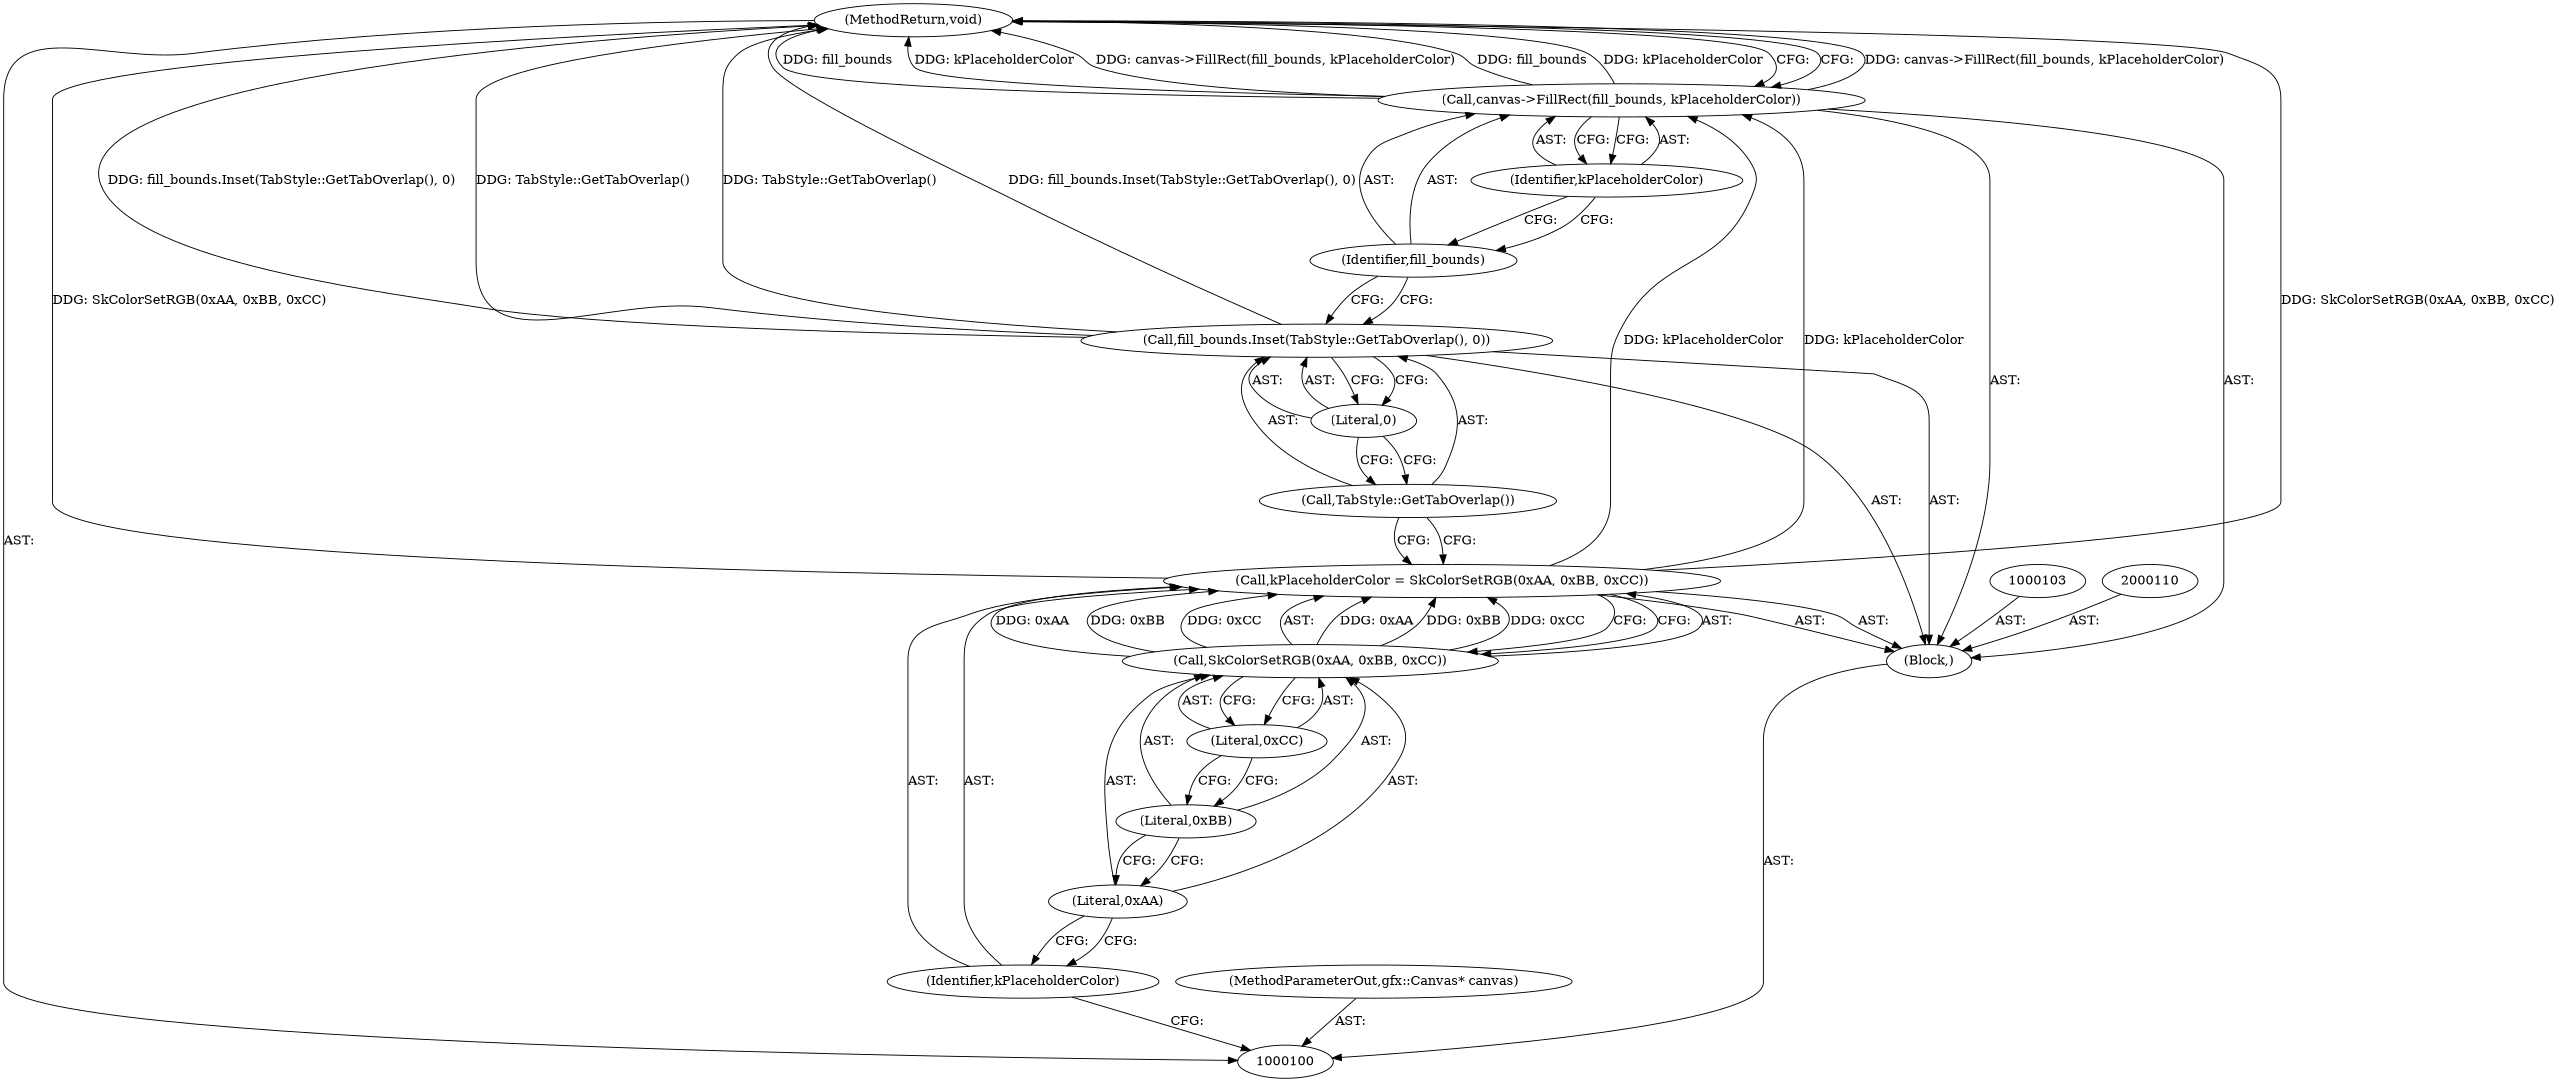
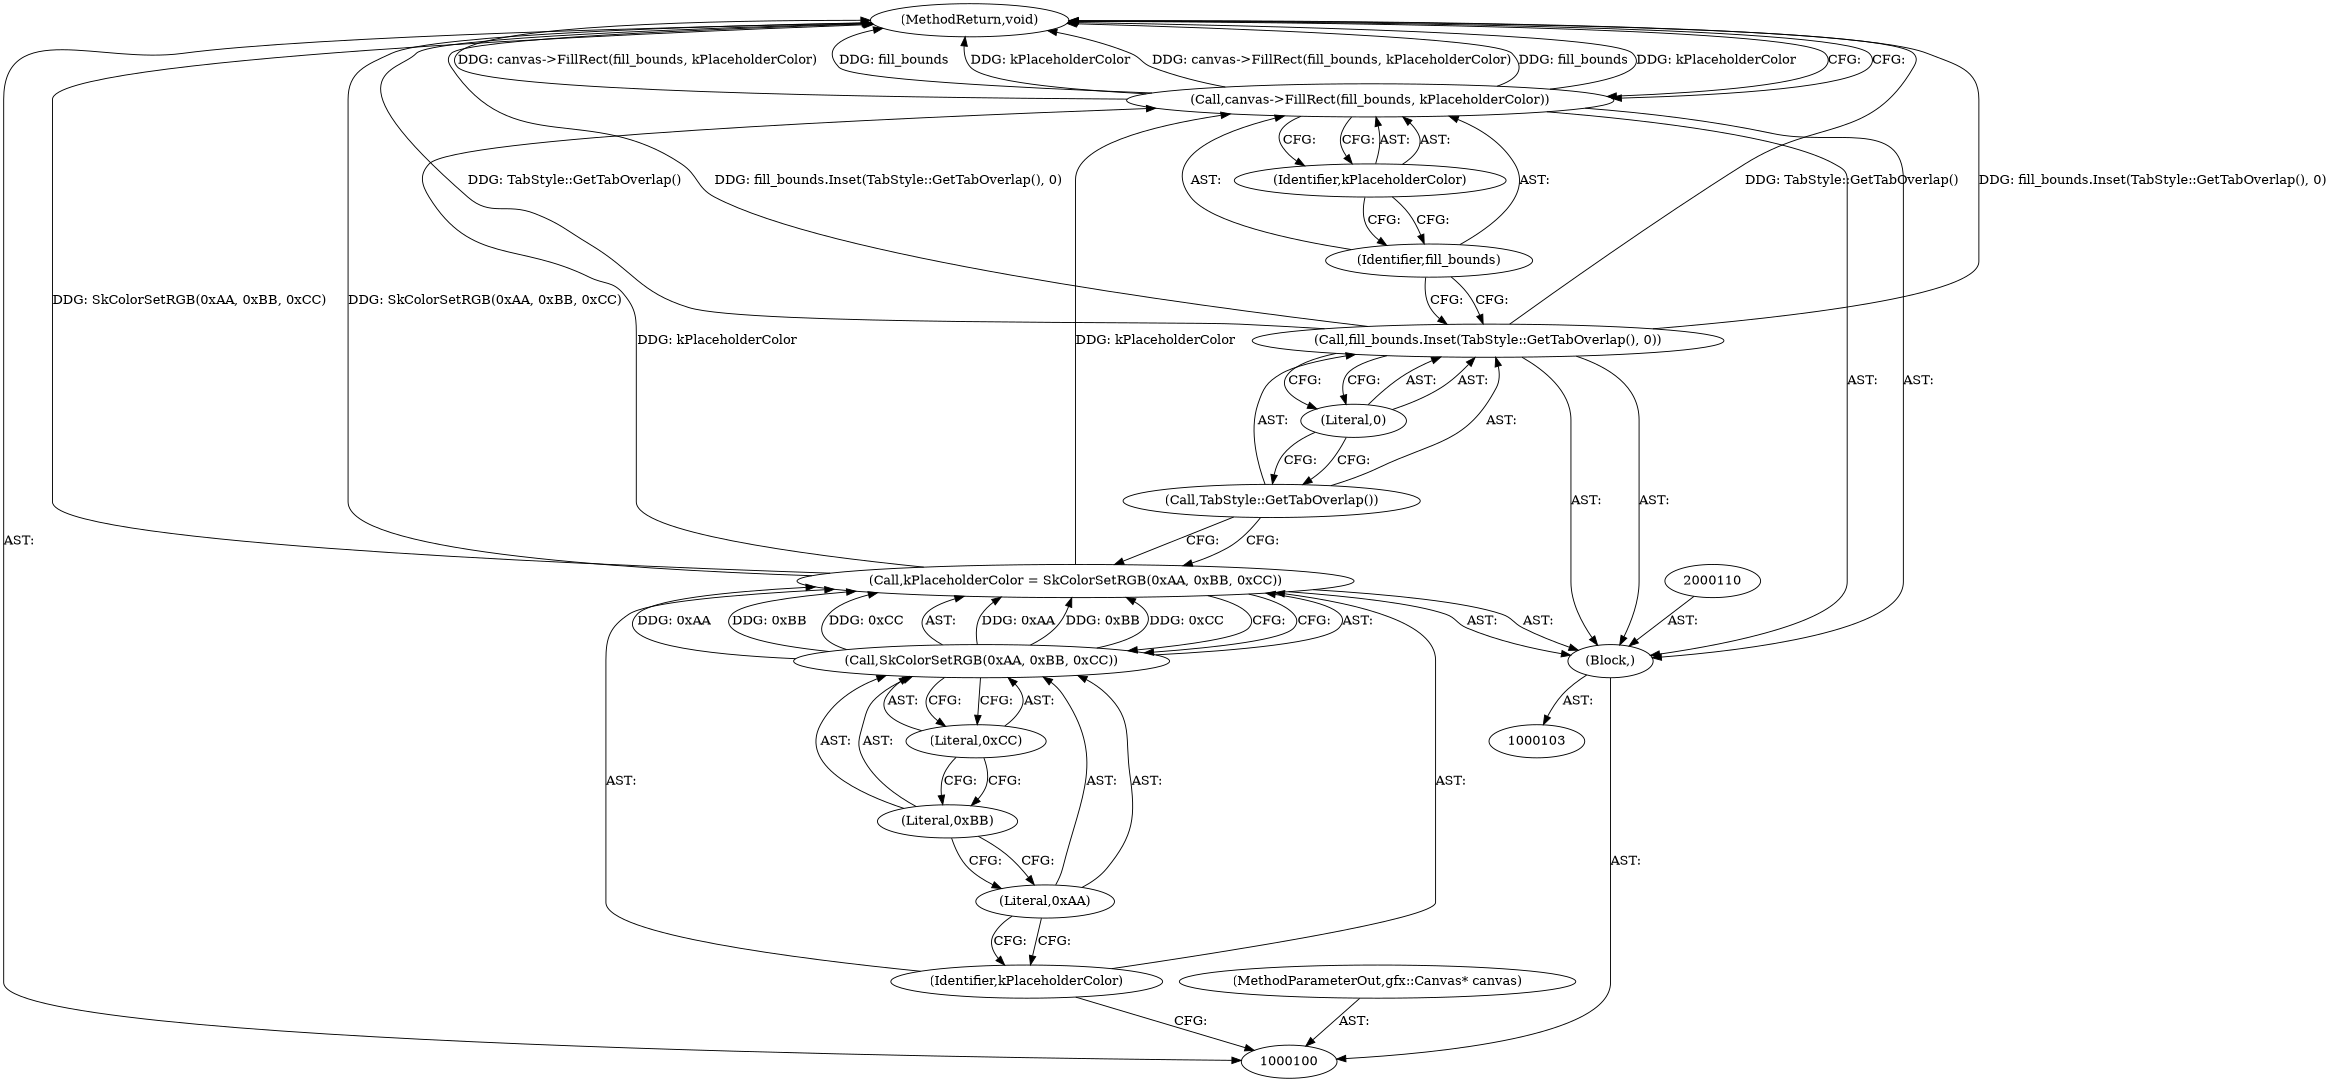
edge "1000103" -> "(Block,)": reversed
